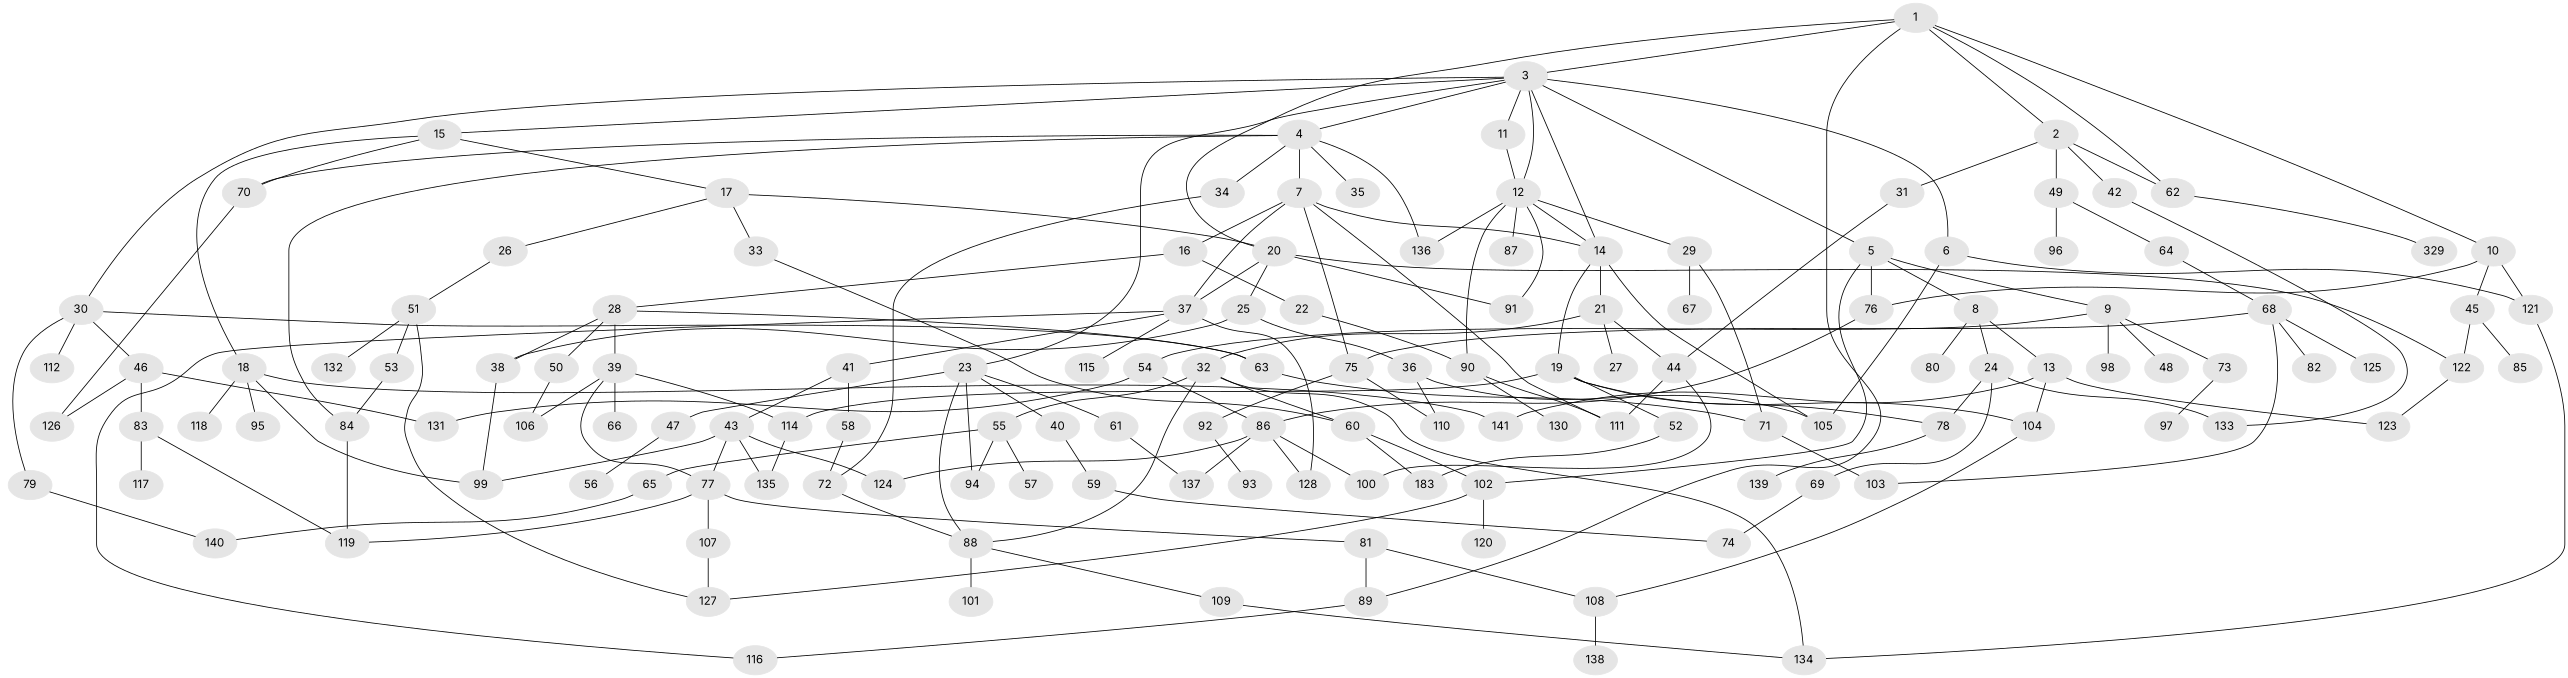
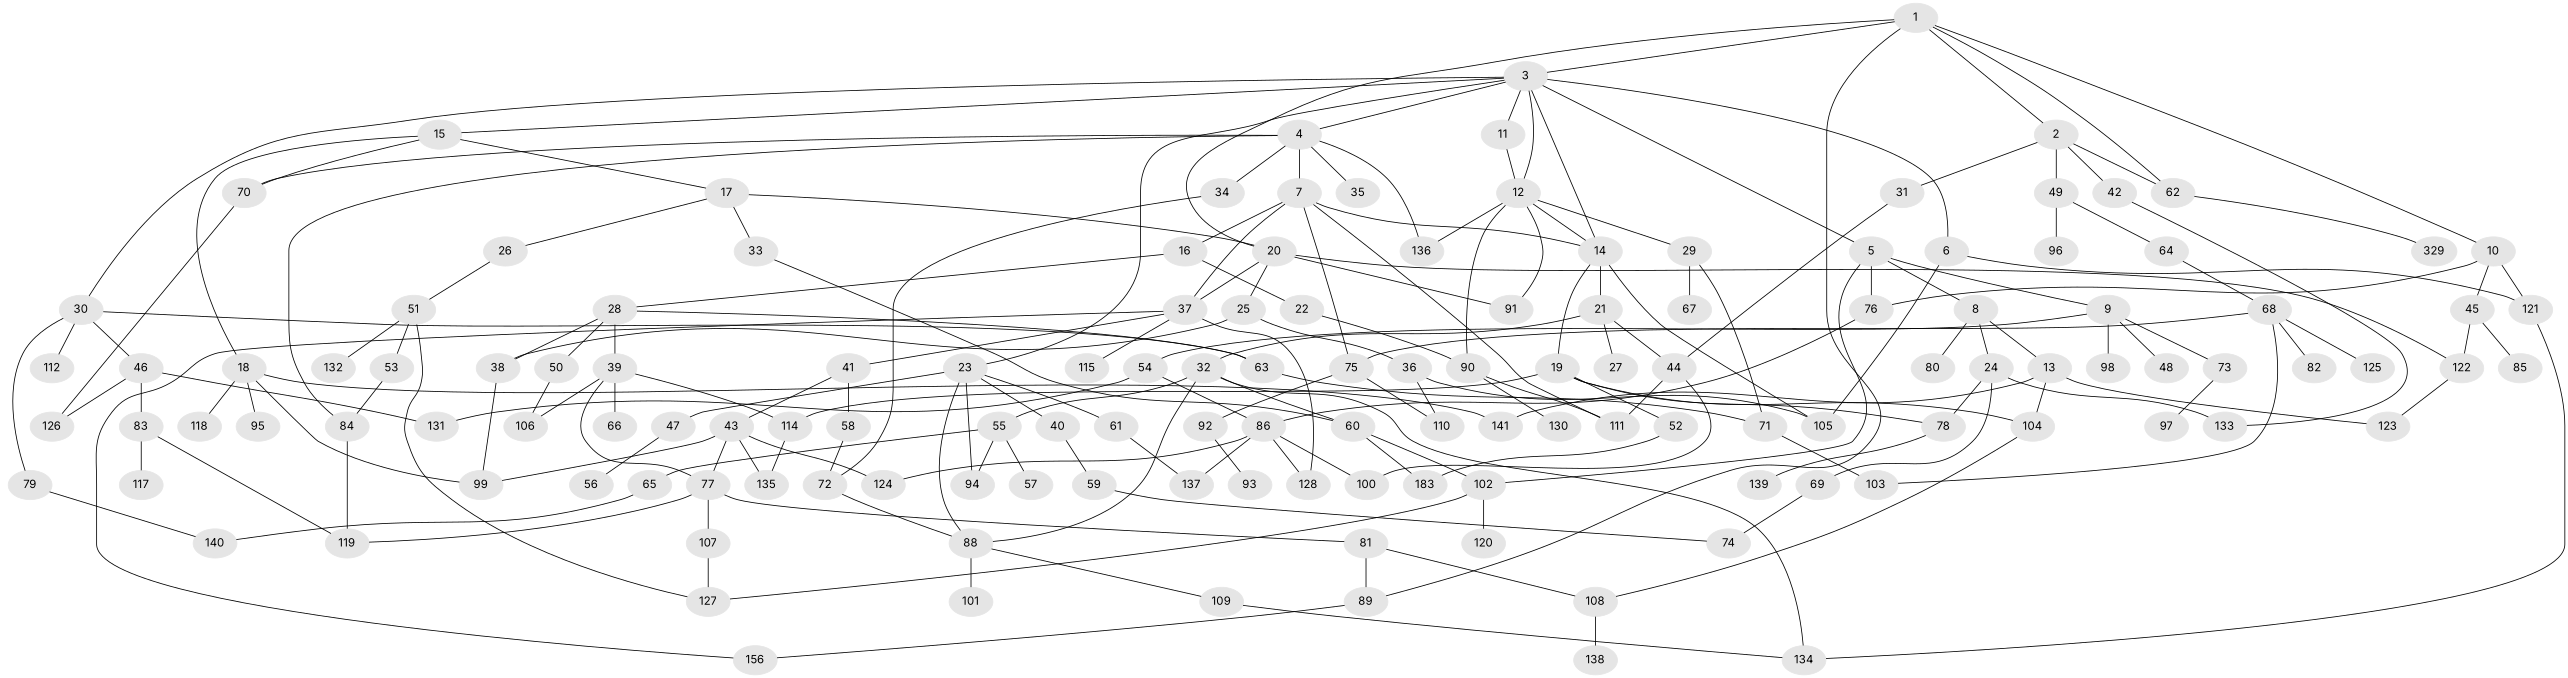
node "87": removed
node "116": label "116" -> "156"
